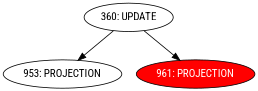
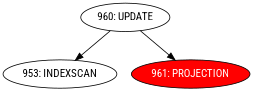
node "360: UPDATE": label "360: UPDATE" -> "960: UPDATE"
node "953: PROJECTION": label "953: PROJECTION" -> "953: INDEXSCAN"
